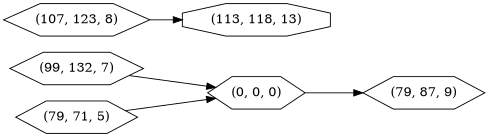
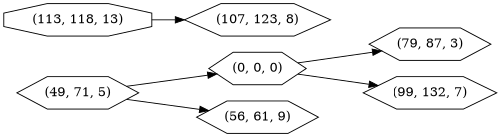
edge "(107, 123, 8)" -> "(113, 118, 13)": reversed
edge "(99, 132, 7)" -> "(0, 0, 0)": reversed
node "(79, 87, 9)": label "(79, 87, 9)" -> "(79, 87, 3)"
node "(79, 71, 5)": label "(79, 71, 5)" -> "(49, 71, 5)"
node "(56, 61, 9)": added
